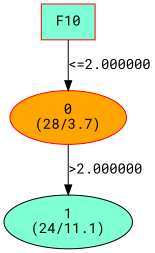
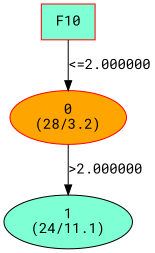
node "0 (28/3.7)": label "0 (28/3.7)" -> "0 (28/3.2)"
